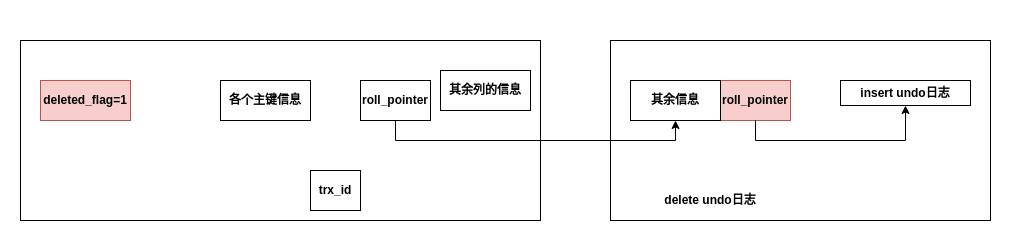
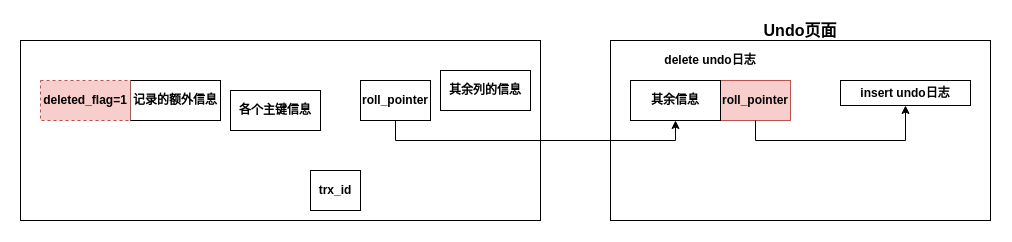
node "Undo页面": added
node "deleted_flag=1": style solid -> dashed
node "记录的额外信息": added
node "各个主键信息": moved (266, 101) -> (276, 111)
node "delete undo日志": moved (711, 201) -> (711, 61)
